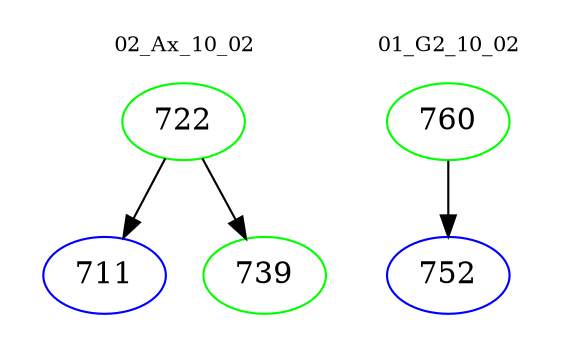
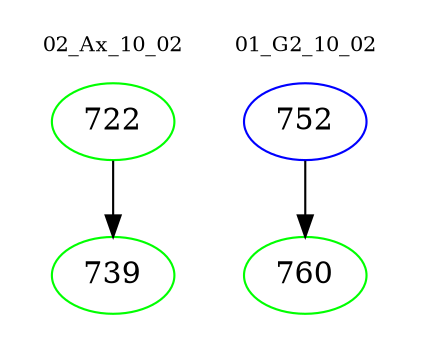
edge "760" -> "752": reversed
node "711": removed
